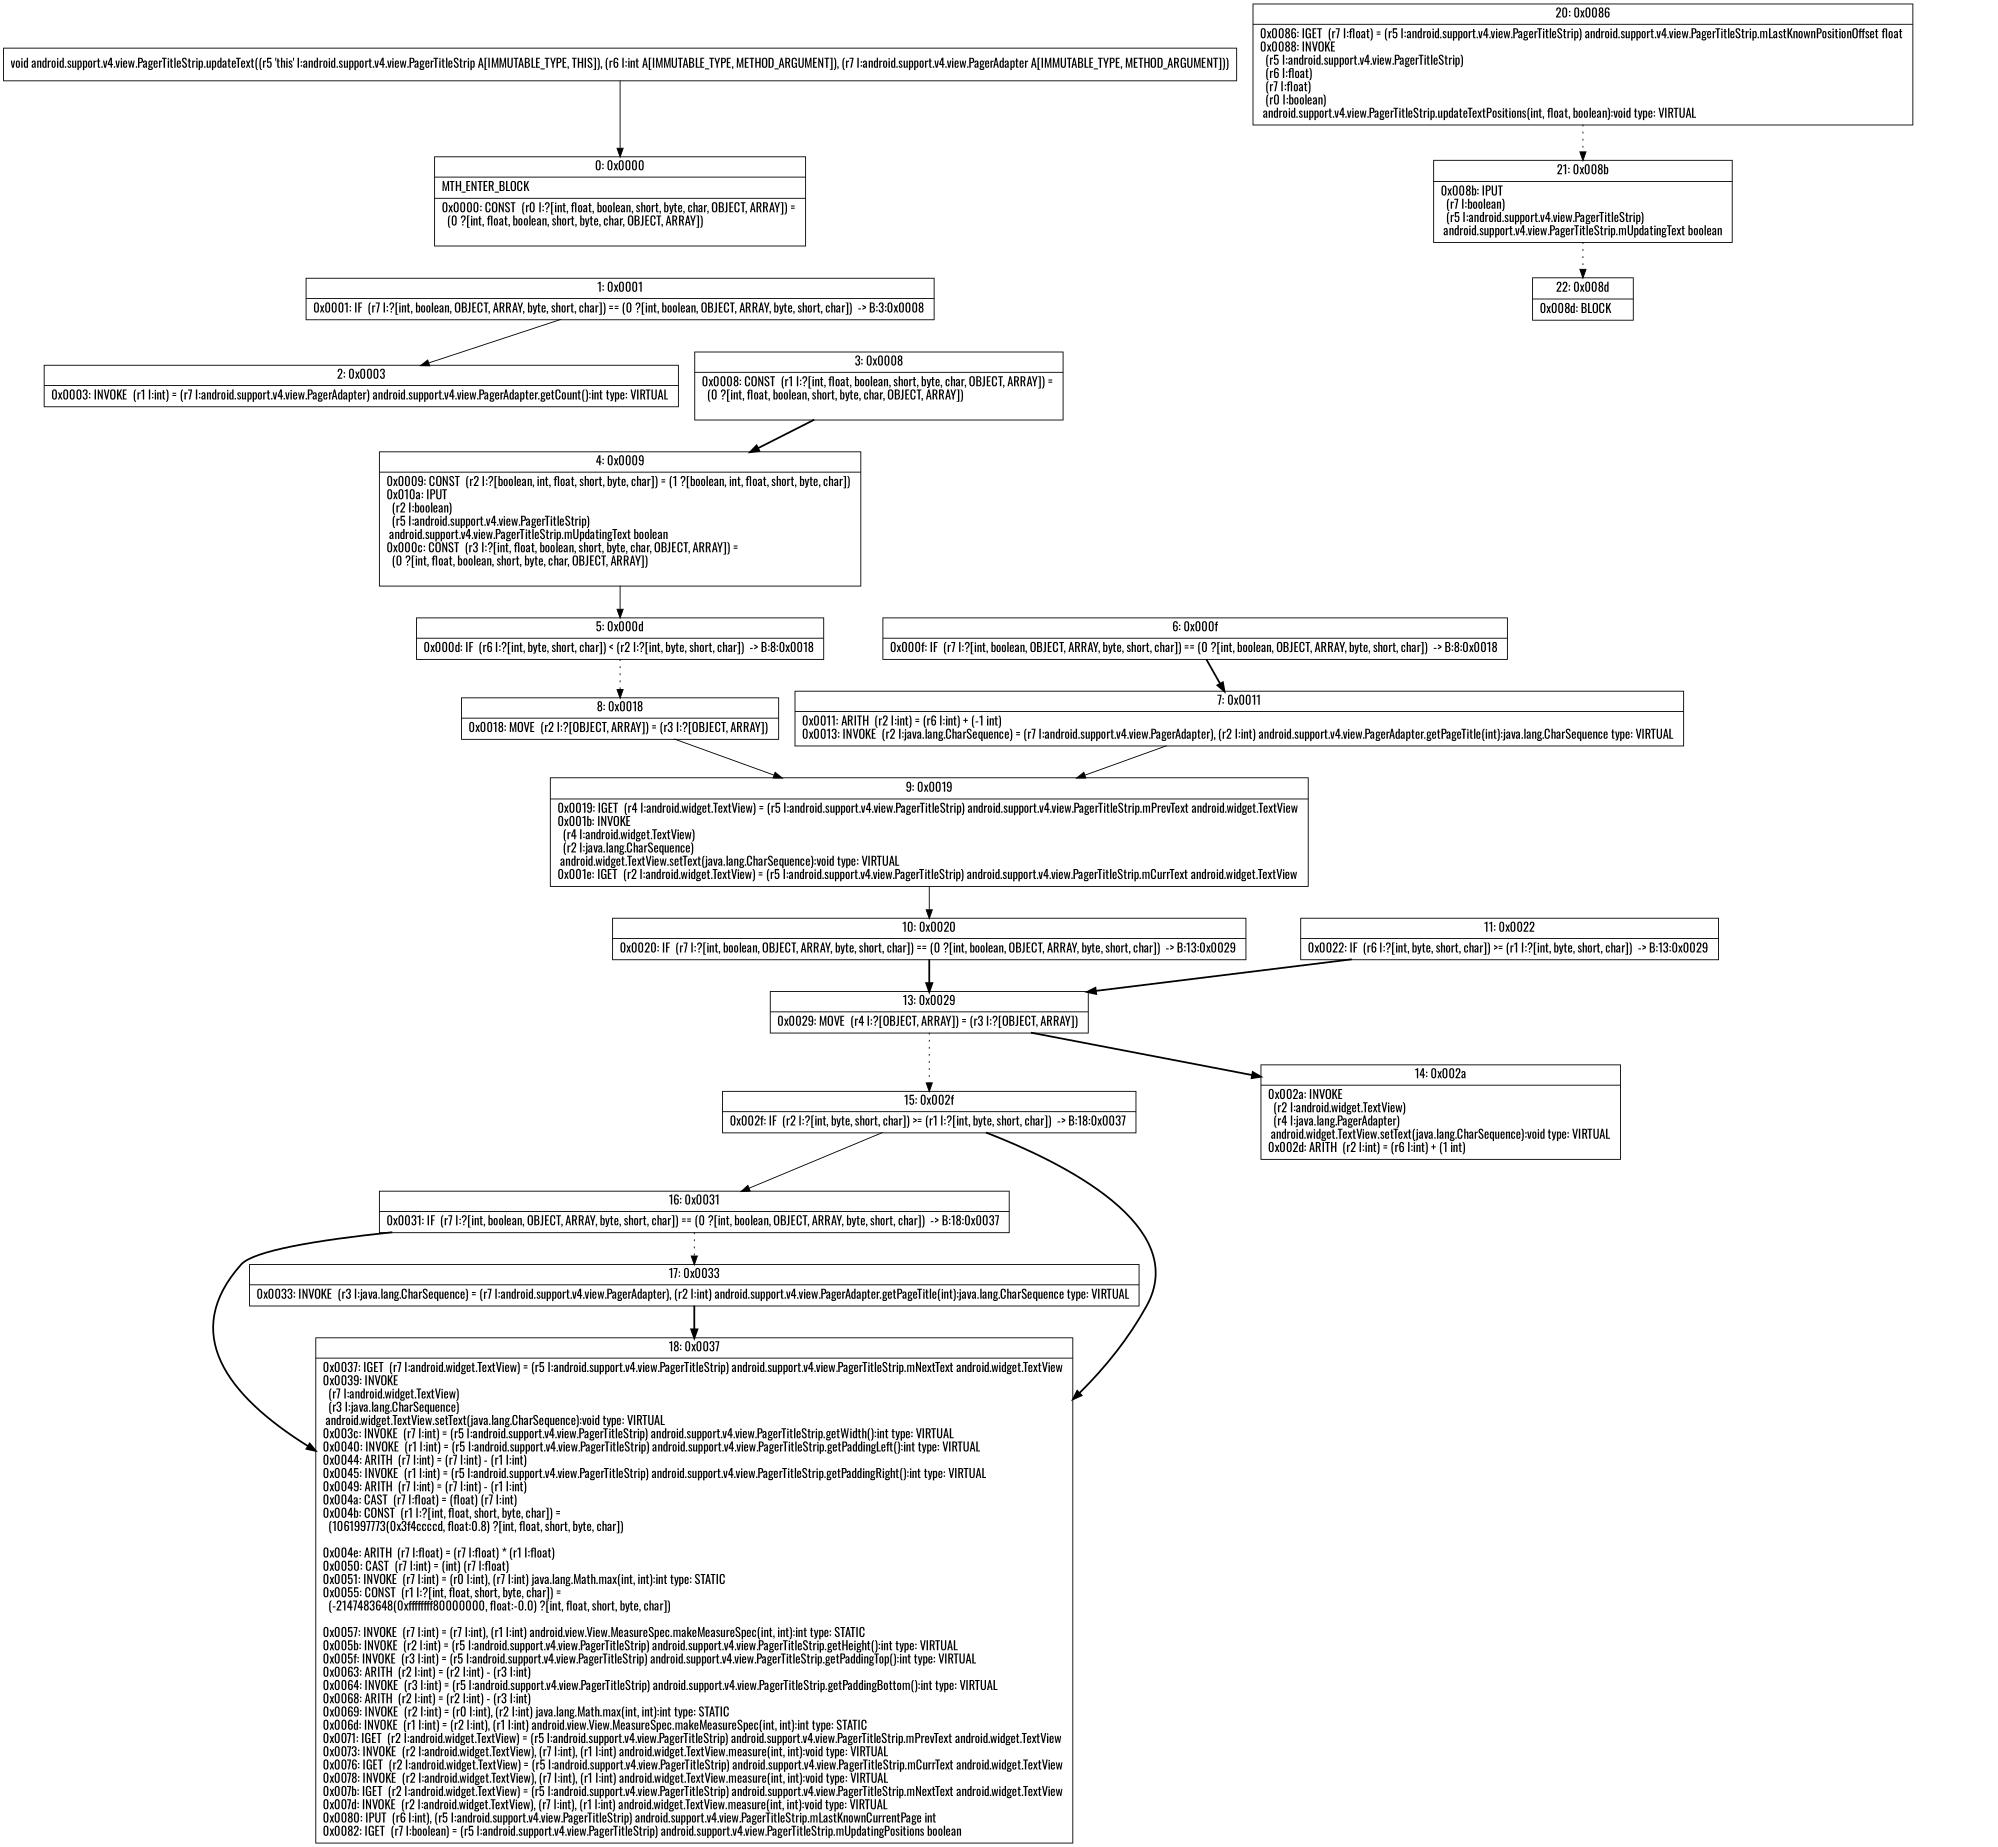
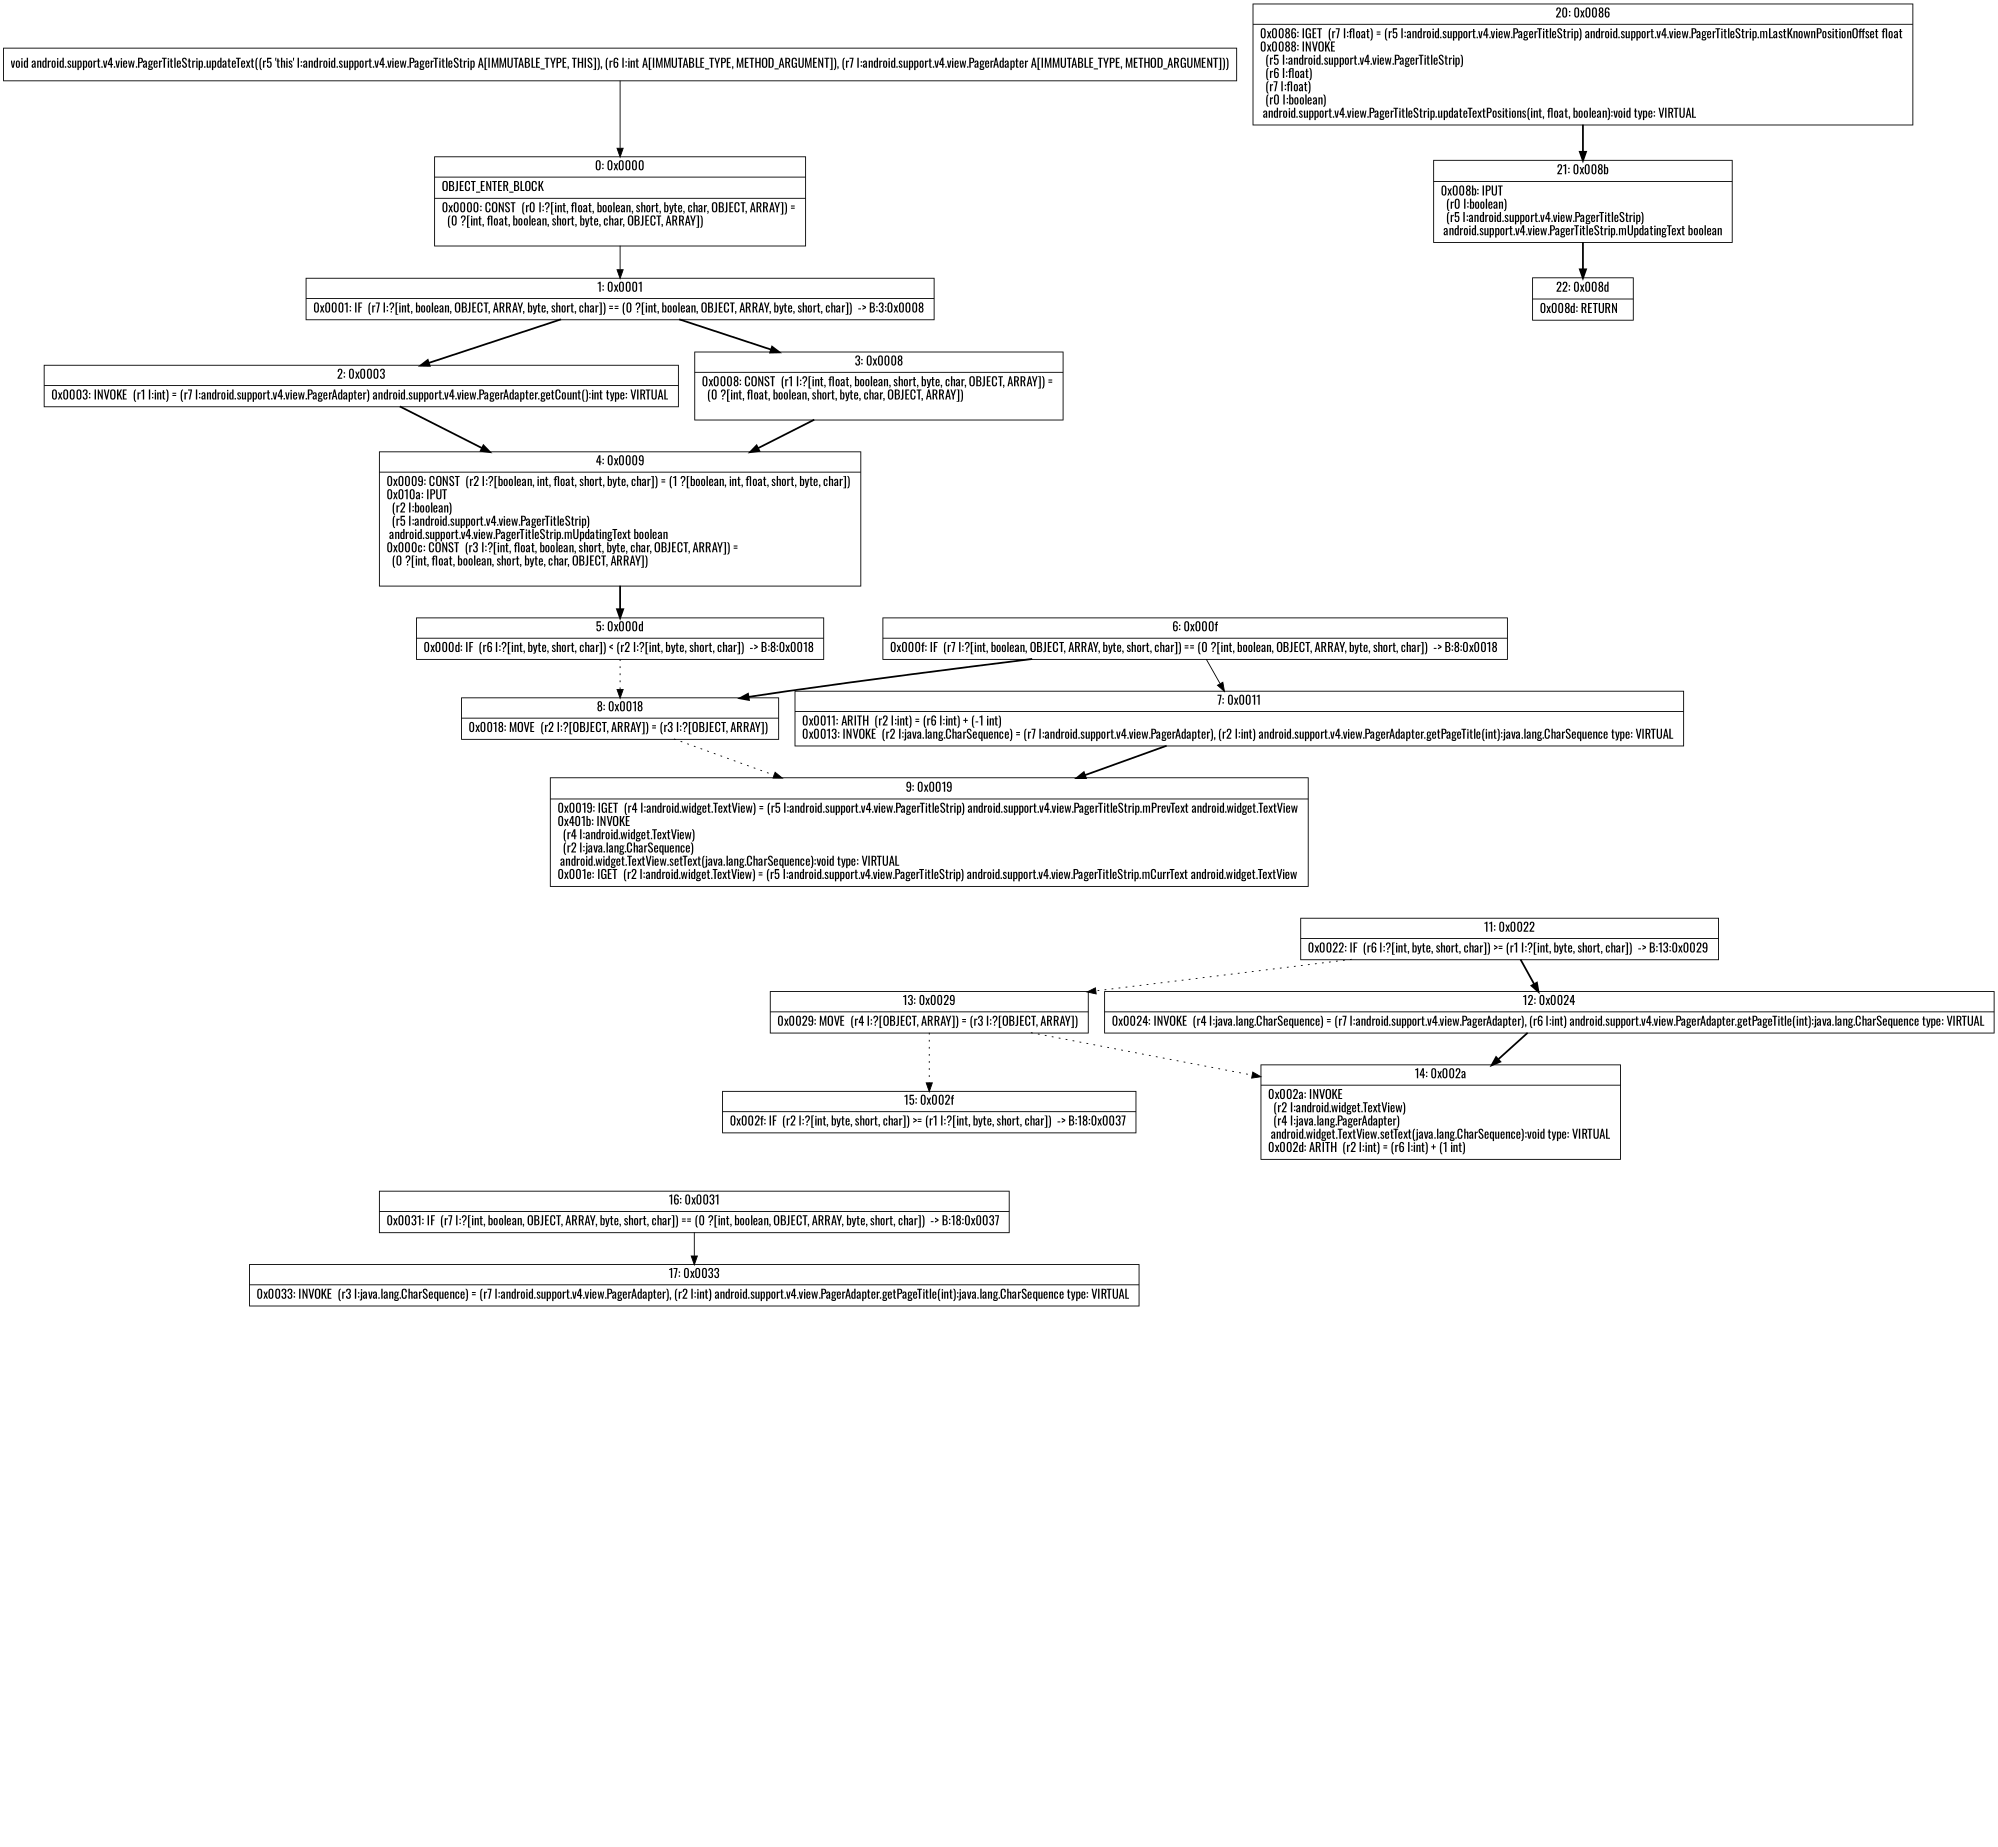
edge "20: 0x0086" -> "21: 0x008b": style dotted -> bold
node "0: 0x0000": text "MTH_ENTER_BLOCK" -> "OBJECT_ENTER_BLOCK"
node "21: 0x008b": text "(r7 I:boolean)" -> "(r0 I:boolean)"
edge "21: 0x008b" -> "22: 0x008d": style dotted -> bold
edge "0: 0x0000" -> "1: 0x0001": added
node "22: 0x008d": text "0x008d: BLOCK" -> "0x008d: RETURN"
edge "1: 0x0001" -> "3: 0x0008": added
edge "1: 0x0001" -> "2: 0x0003": style solid -> bold
edge "2: 0x0003" -> "4: 0x0009": added
edge "4: 0x0009" -> "5: 0x000d": style solid -> bold
edge "6: 0x000f" -> "7: 0x0011": style bold -> solid
edge "6: 0x000f" -> "8: 0x0018": added
edge "8: 0x0018" -> "9: 0x0019": style solid -> dotted
edge "7: 0x0011" -> "9: 0x0019": style solid -> bold
node "9: 0x0019": text "0x001b: INVOKE" -> "0x401b: INVOKE"
node "10: 0x0020": removed
edge "11: 0x0022" -> "13: 0x0029": style bold -> dotted
node "12: 0x0024": added
edge "13: 0x0029" -> "14: 0x002a": style bold -> dotted
edge "15: 0x002f" -> "16: 0x0031": removed
edge "16: 0x0031" -> "17: 0x0033": style dotted -> solid
node "18: 0x0037": removed
